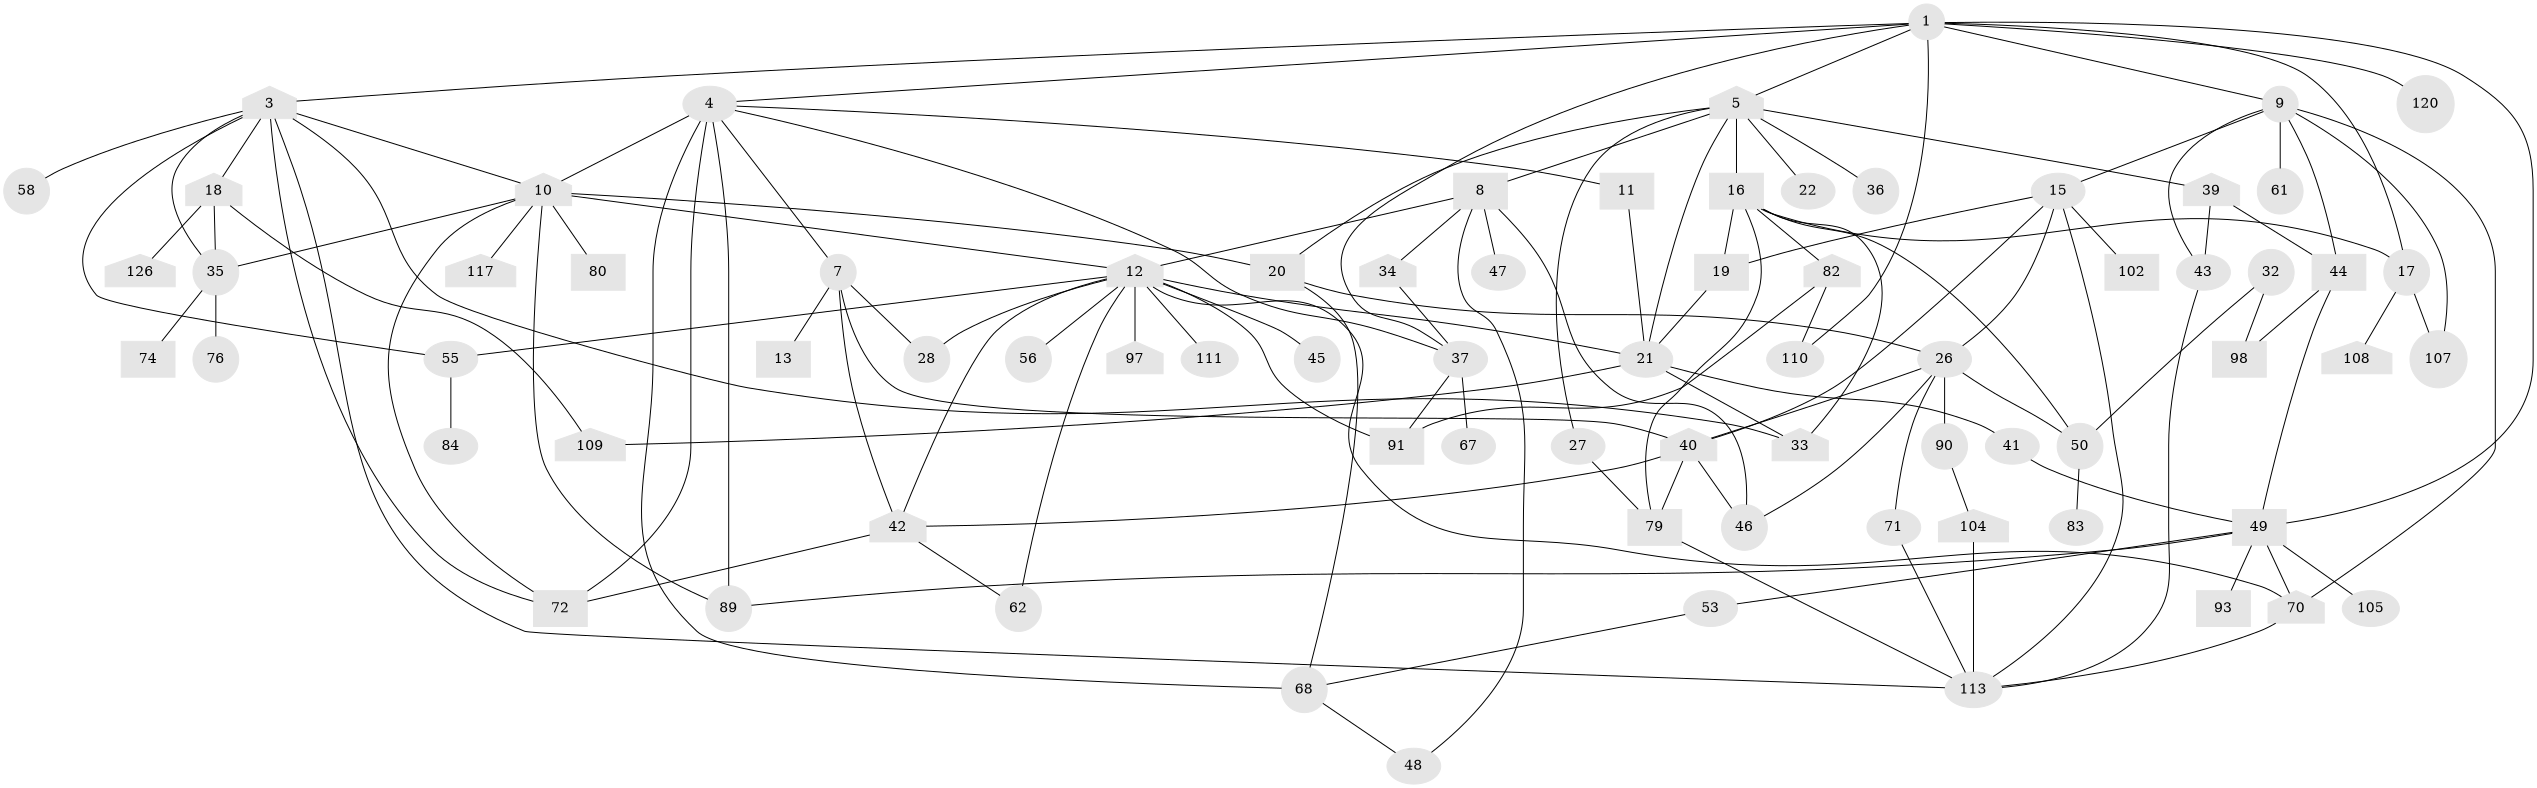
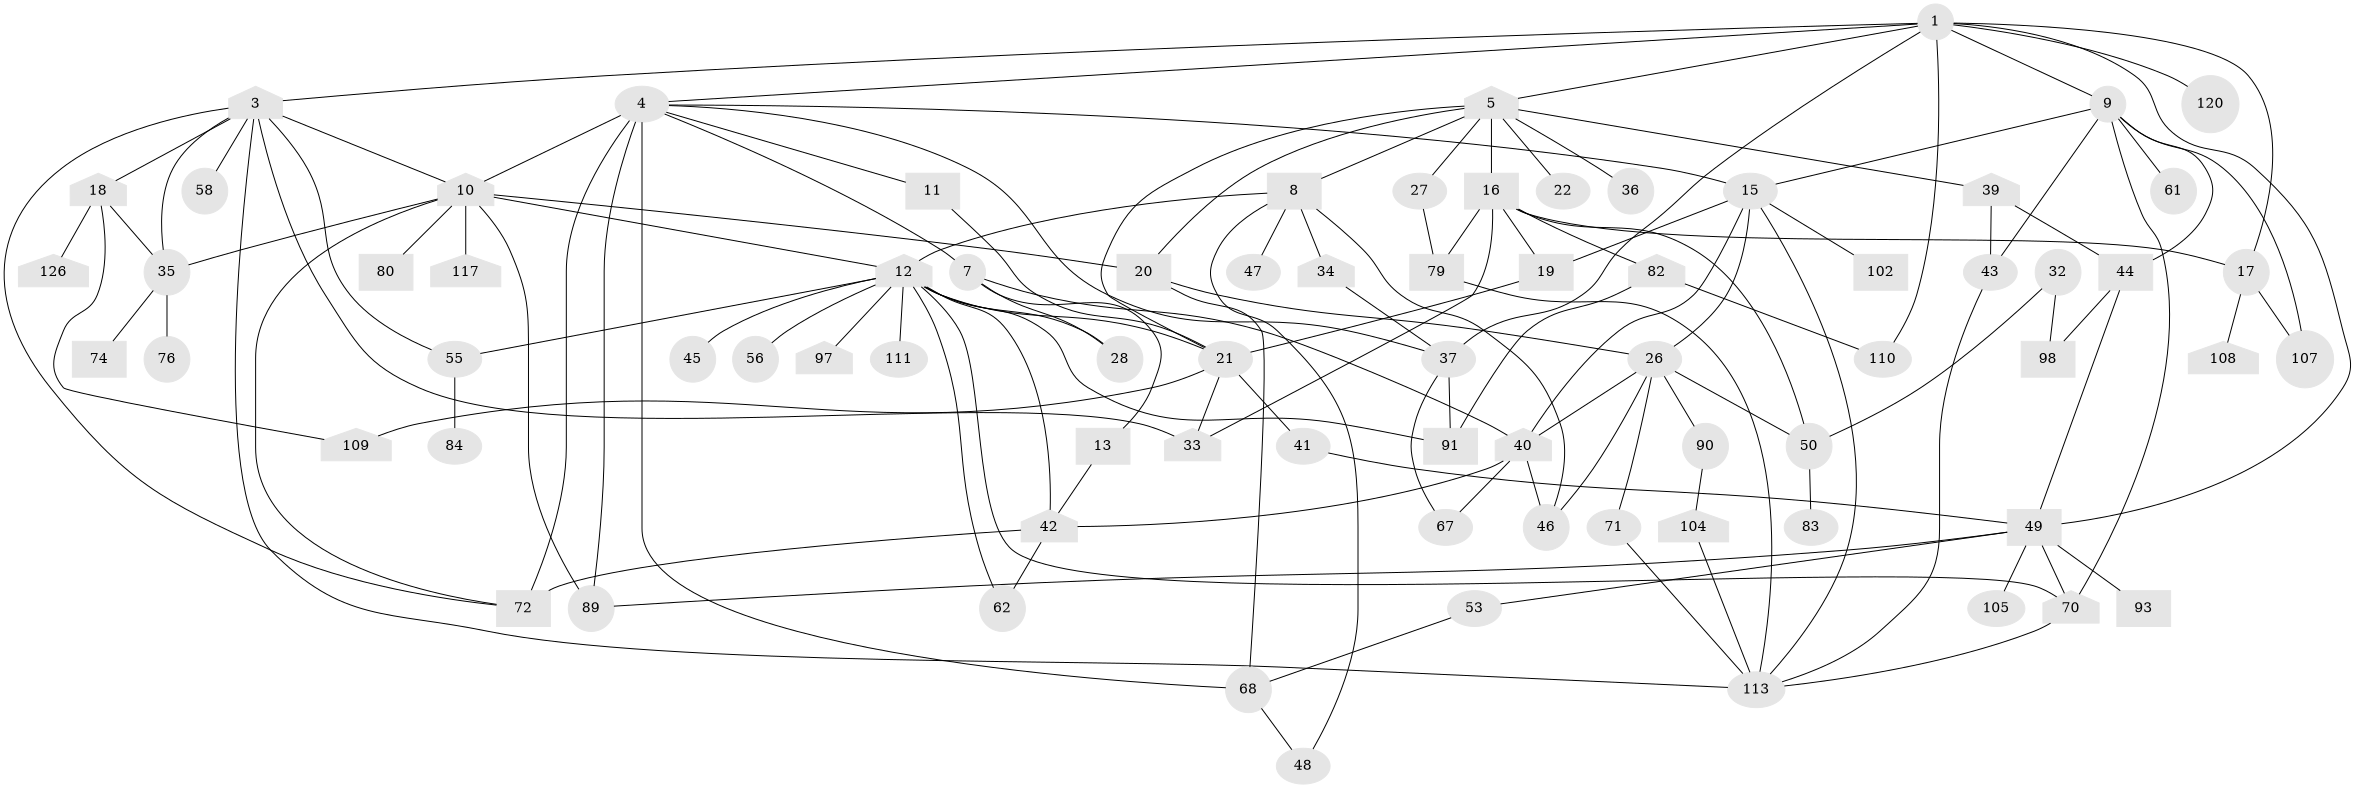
edge "4" -- "15": added
edge "7" -- "42": now "13" -- "42"
edge "40" -- "79": now "40" -- "67"
